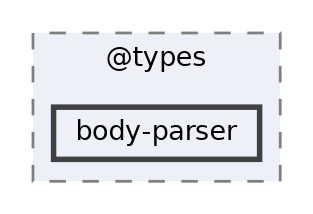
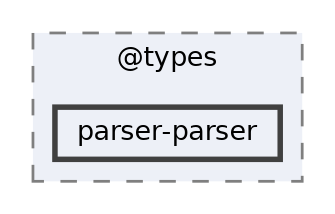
node "body-parser": label "body-parser" -> "parser-parser"
